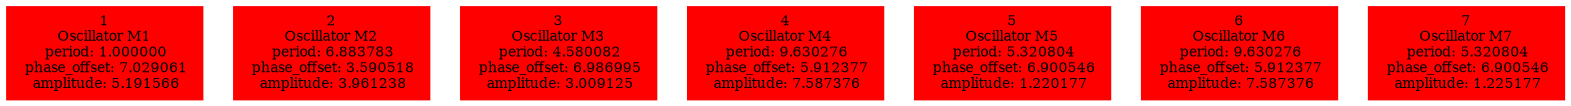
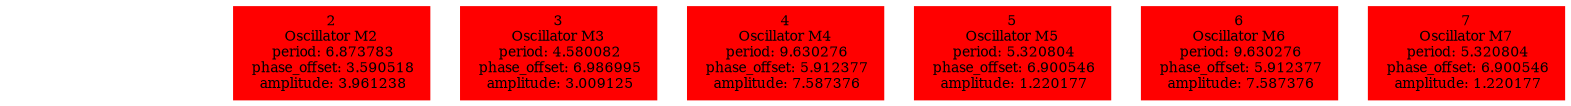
node "2": text "period: 6.883783" -> "period: 6.873783"
node "1": removed
node "7": text "amplitude: 1.225177" -> "amplitude: 1.220177"
